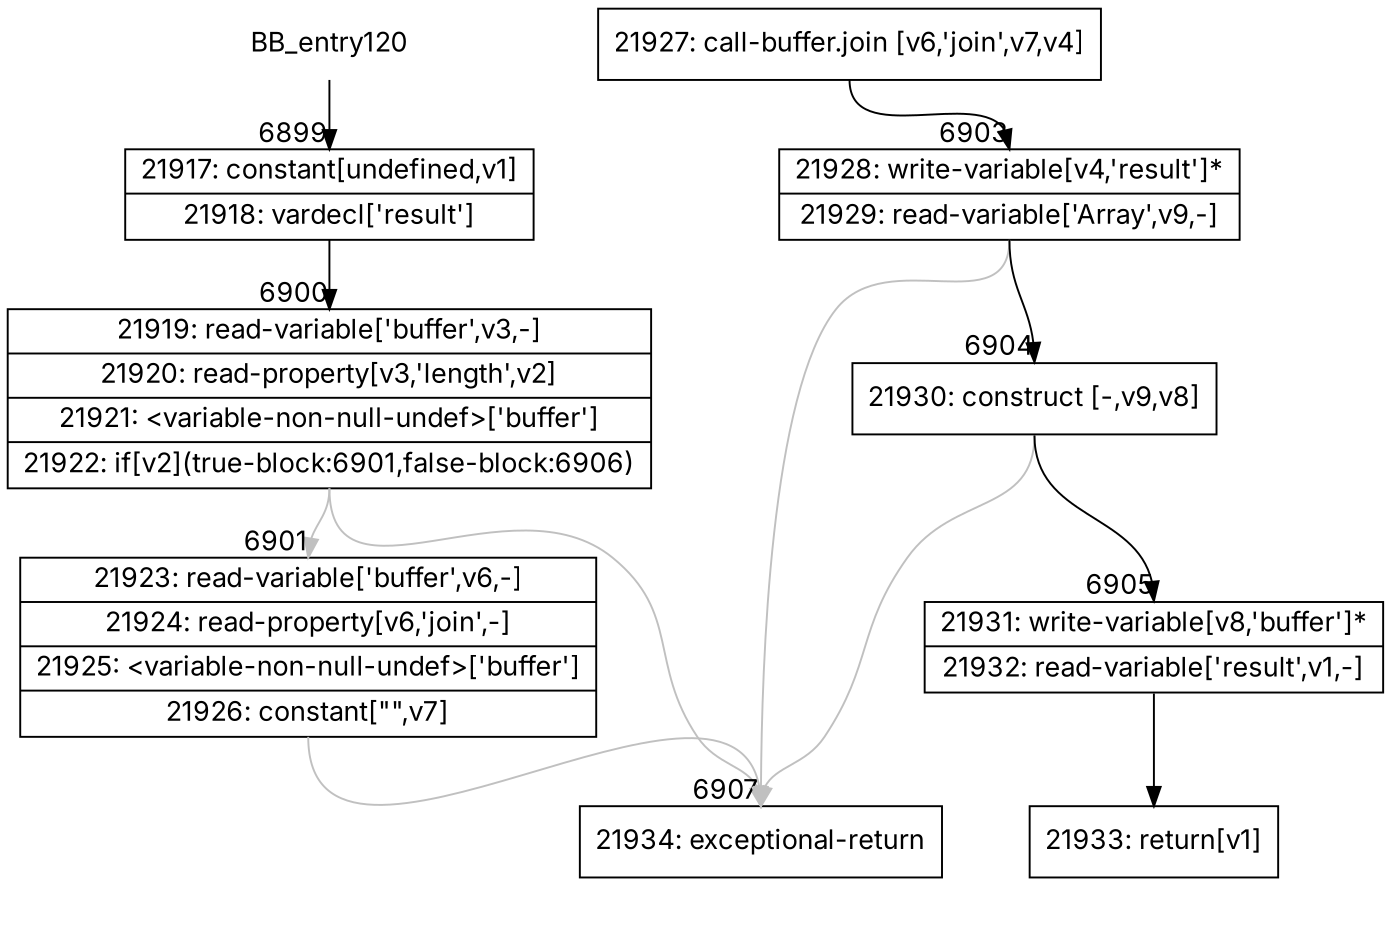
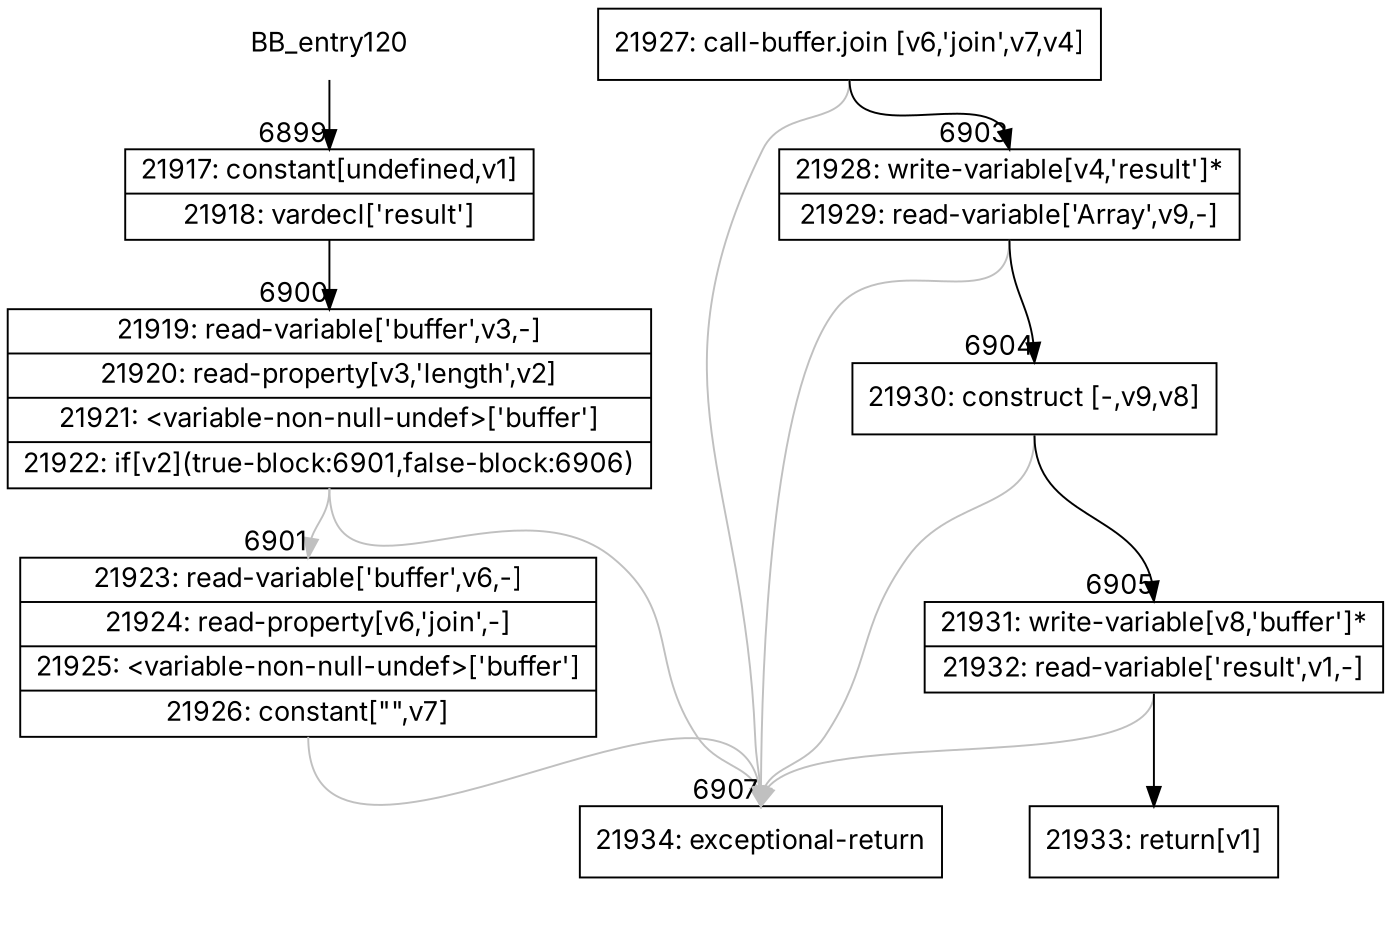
edge "21927: call-buffer.join [v6,'join',v7,v4]" -> "21934: exceptional-return": added
edge "21931: write-variable[v8,'buffer']*" -> "21934: exceptional-return": added
